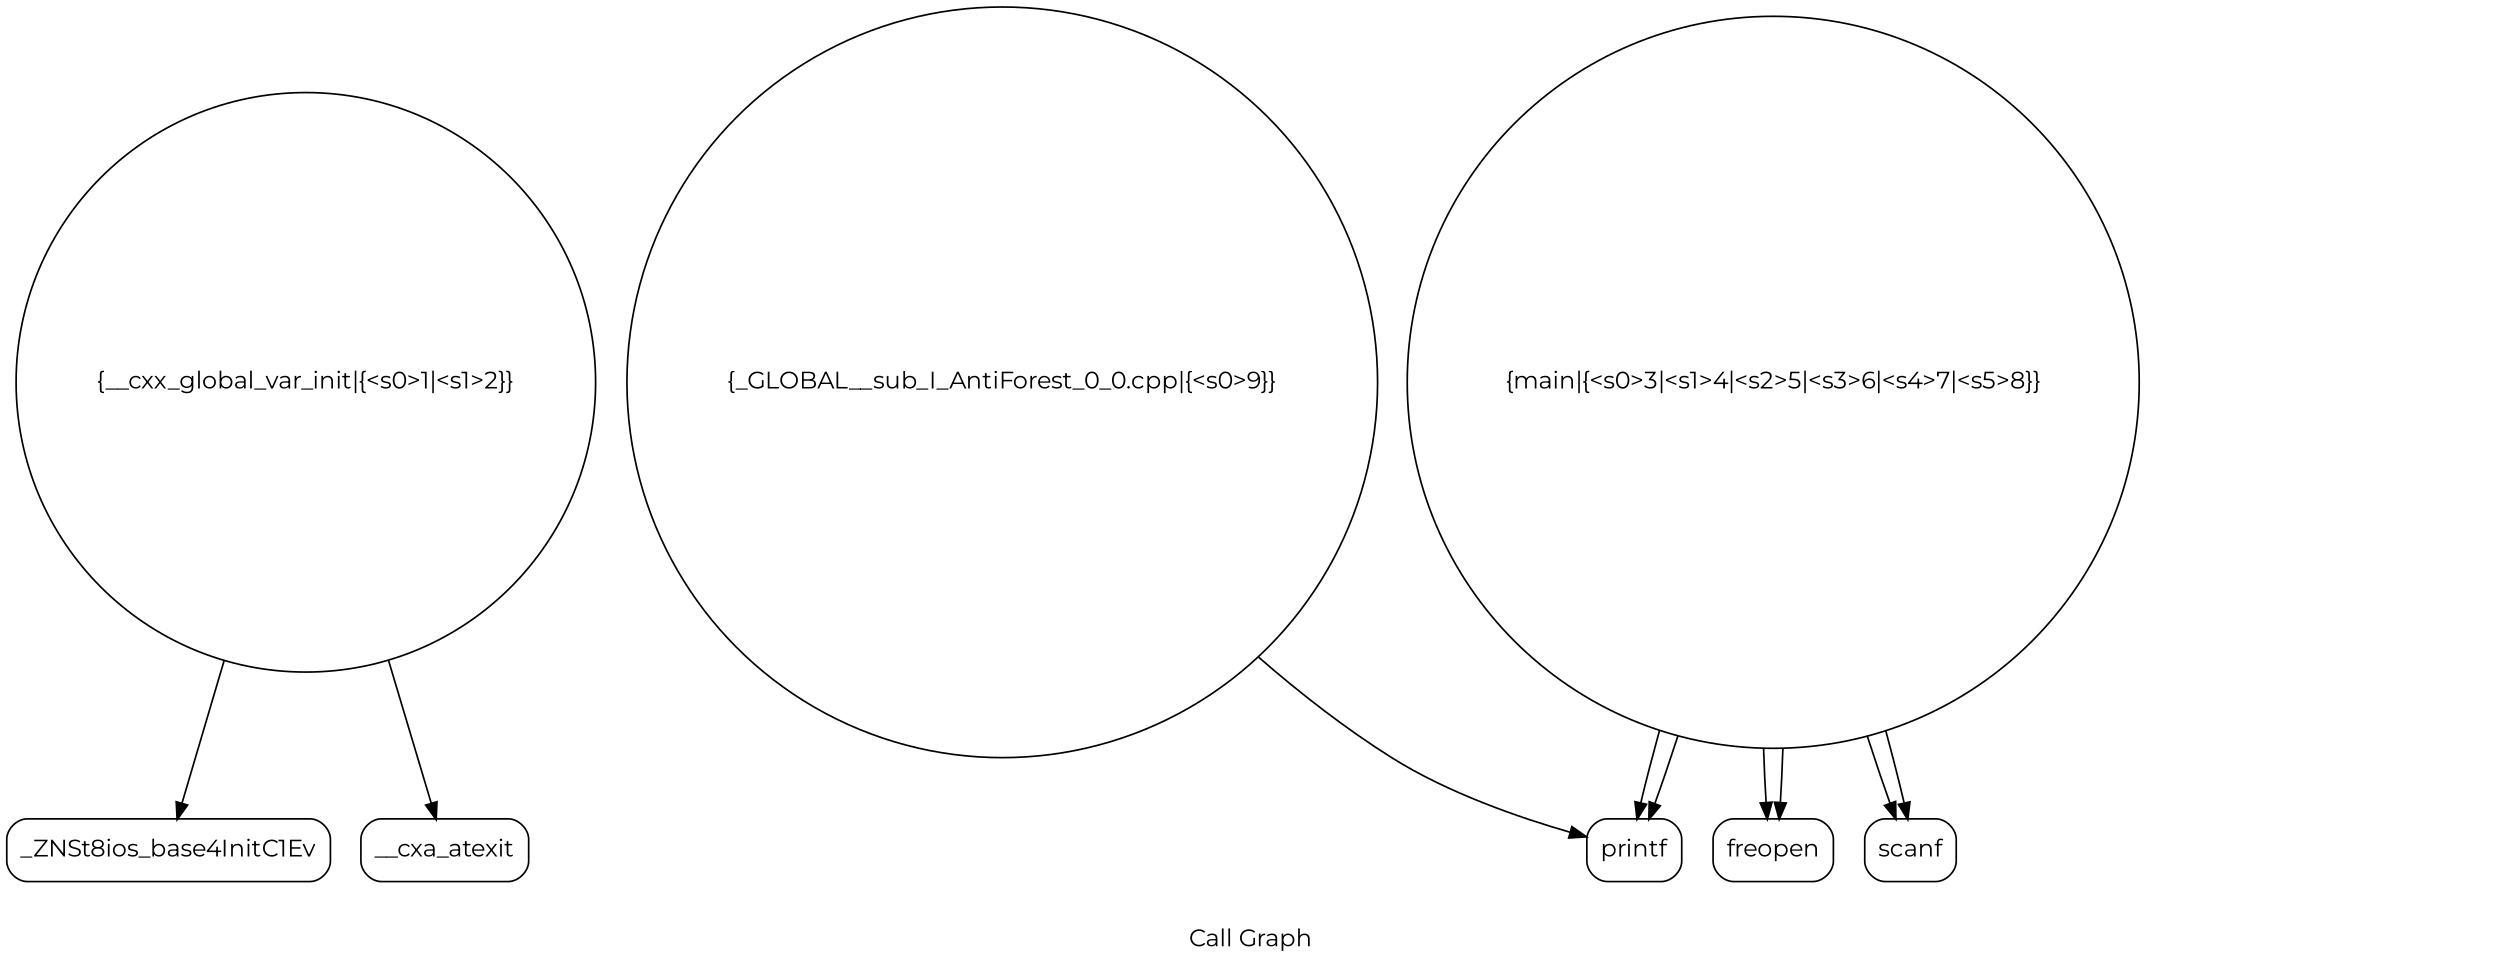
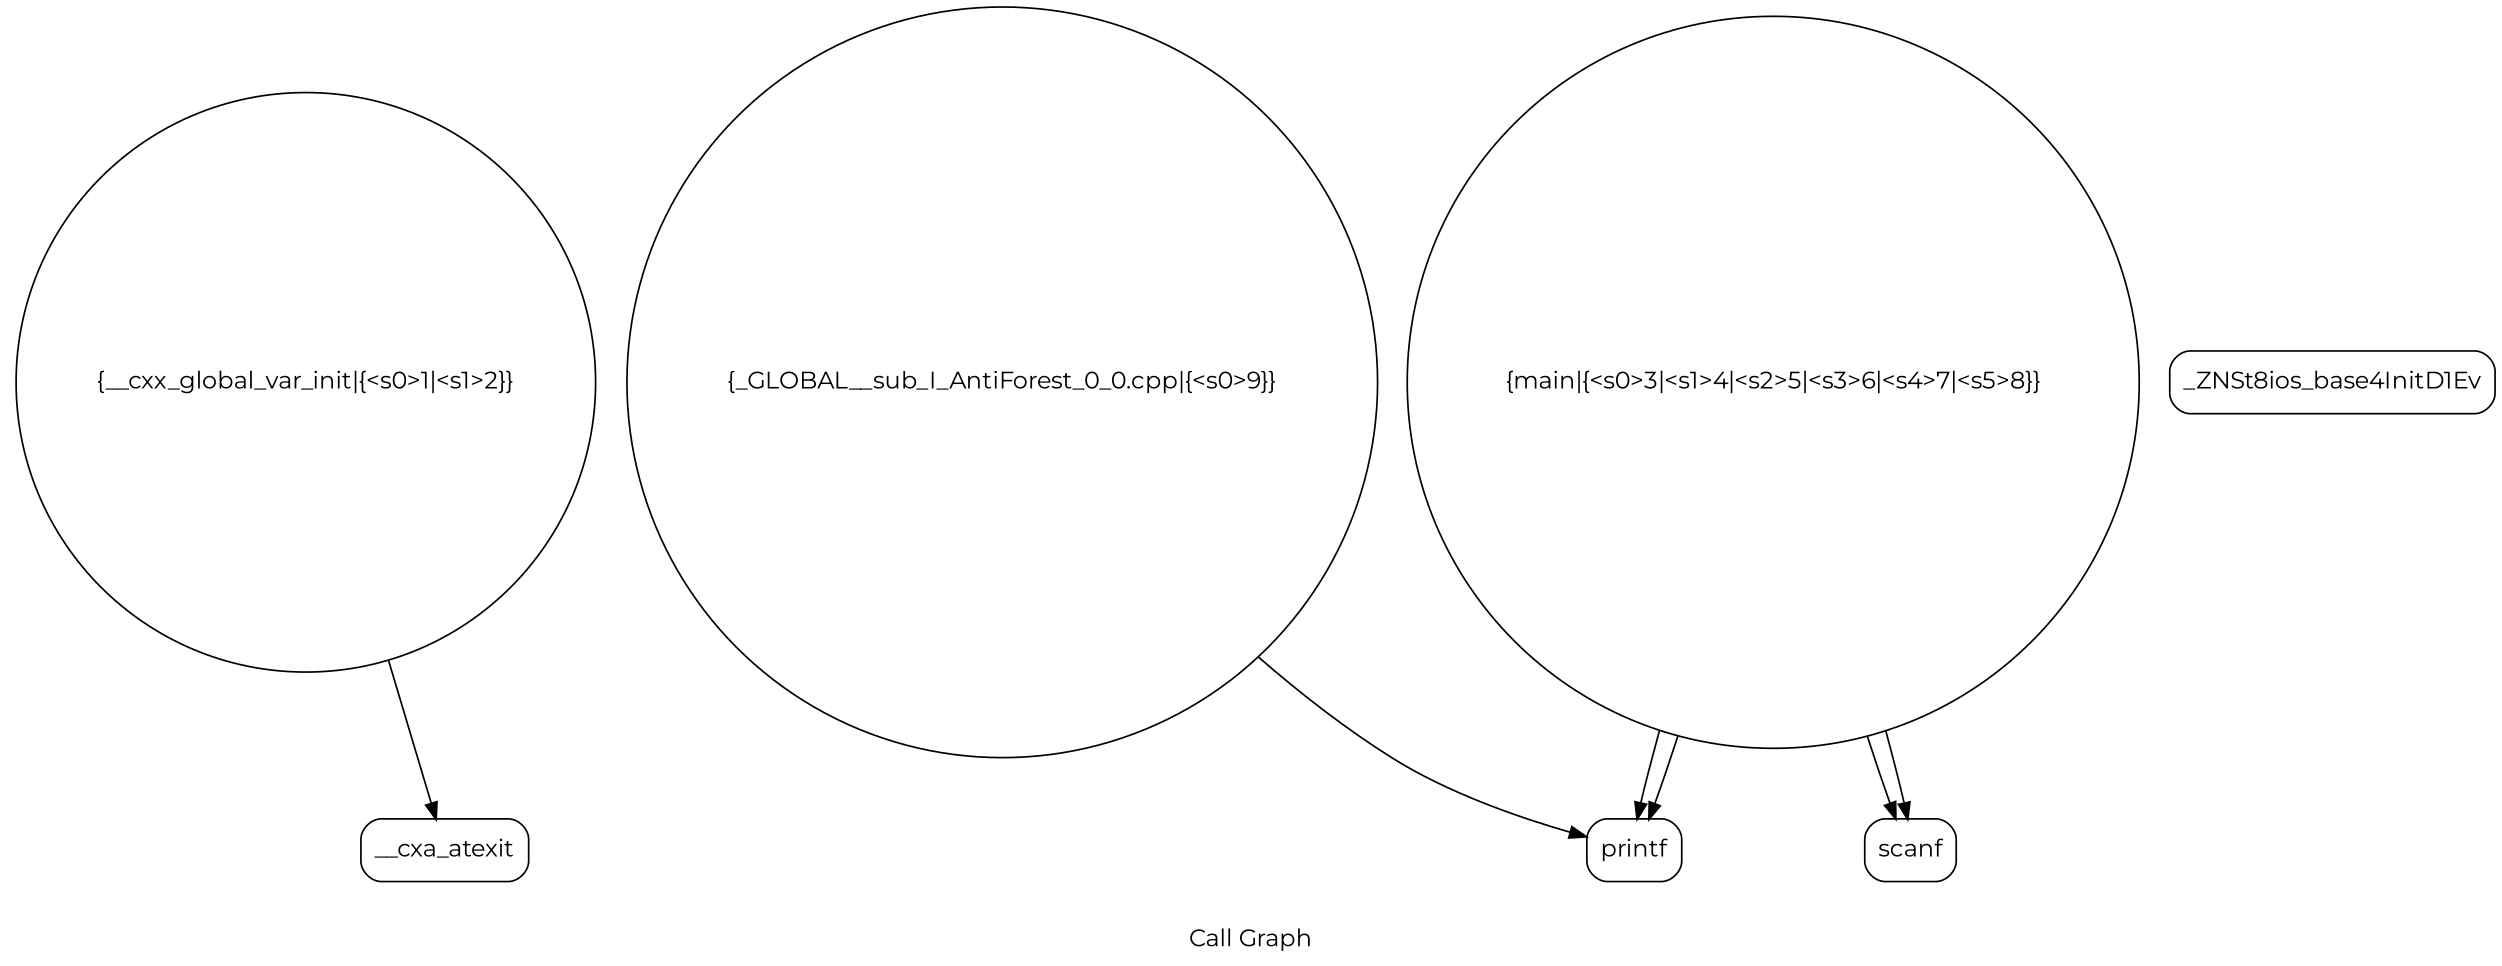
node "_ZNSt8ios_base4InitD1Ev": added
node "_ZNSt8ios_base4InitC1Ev": removed
node "freopen": removed
